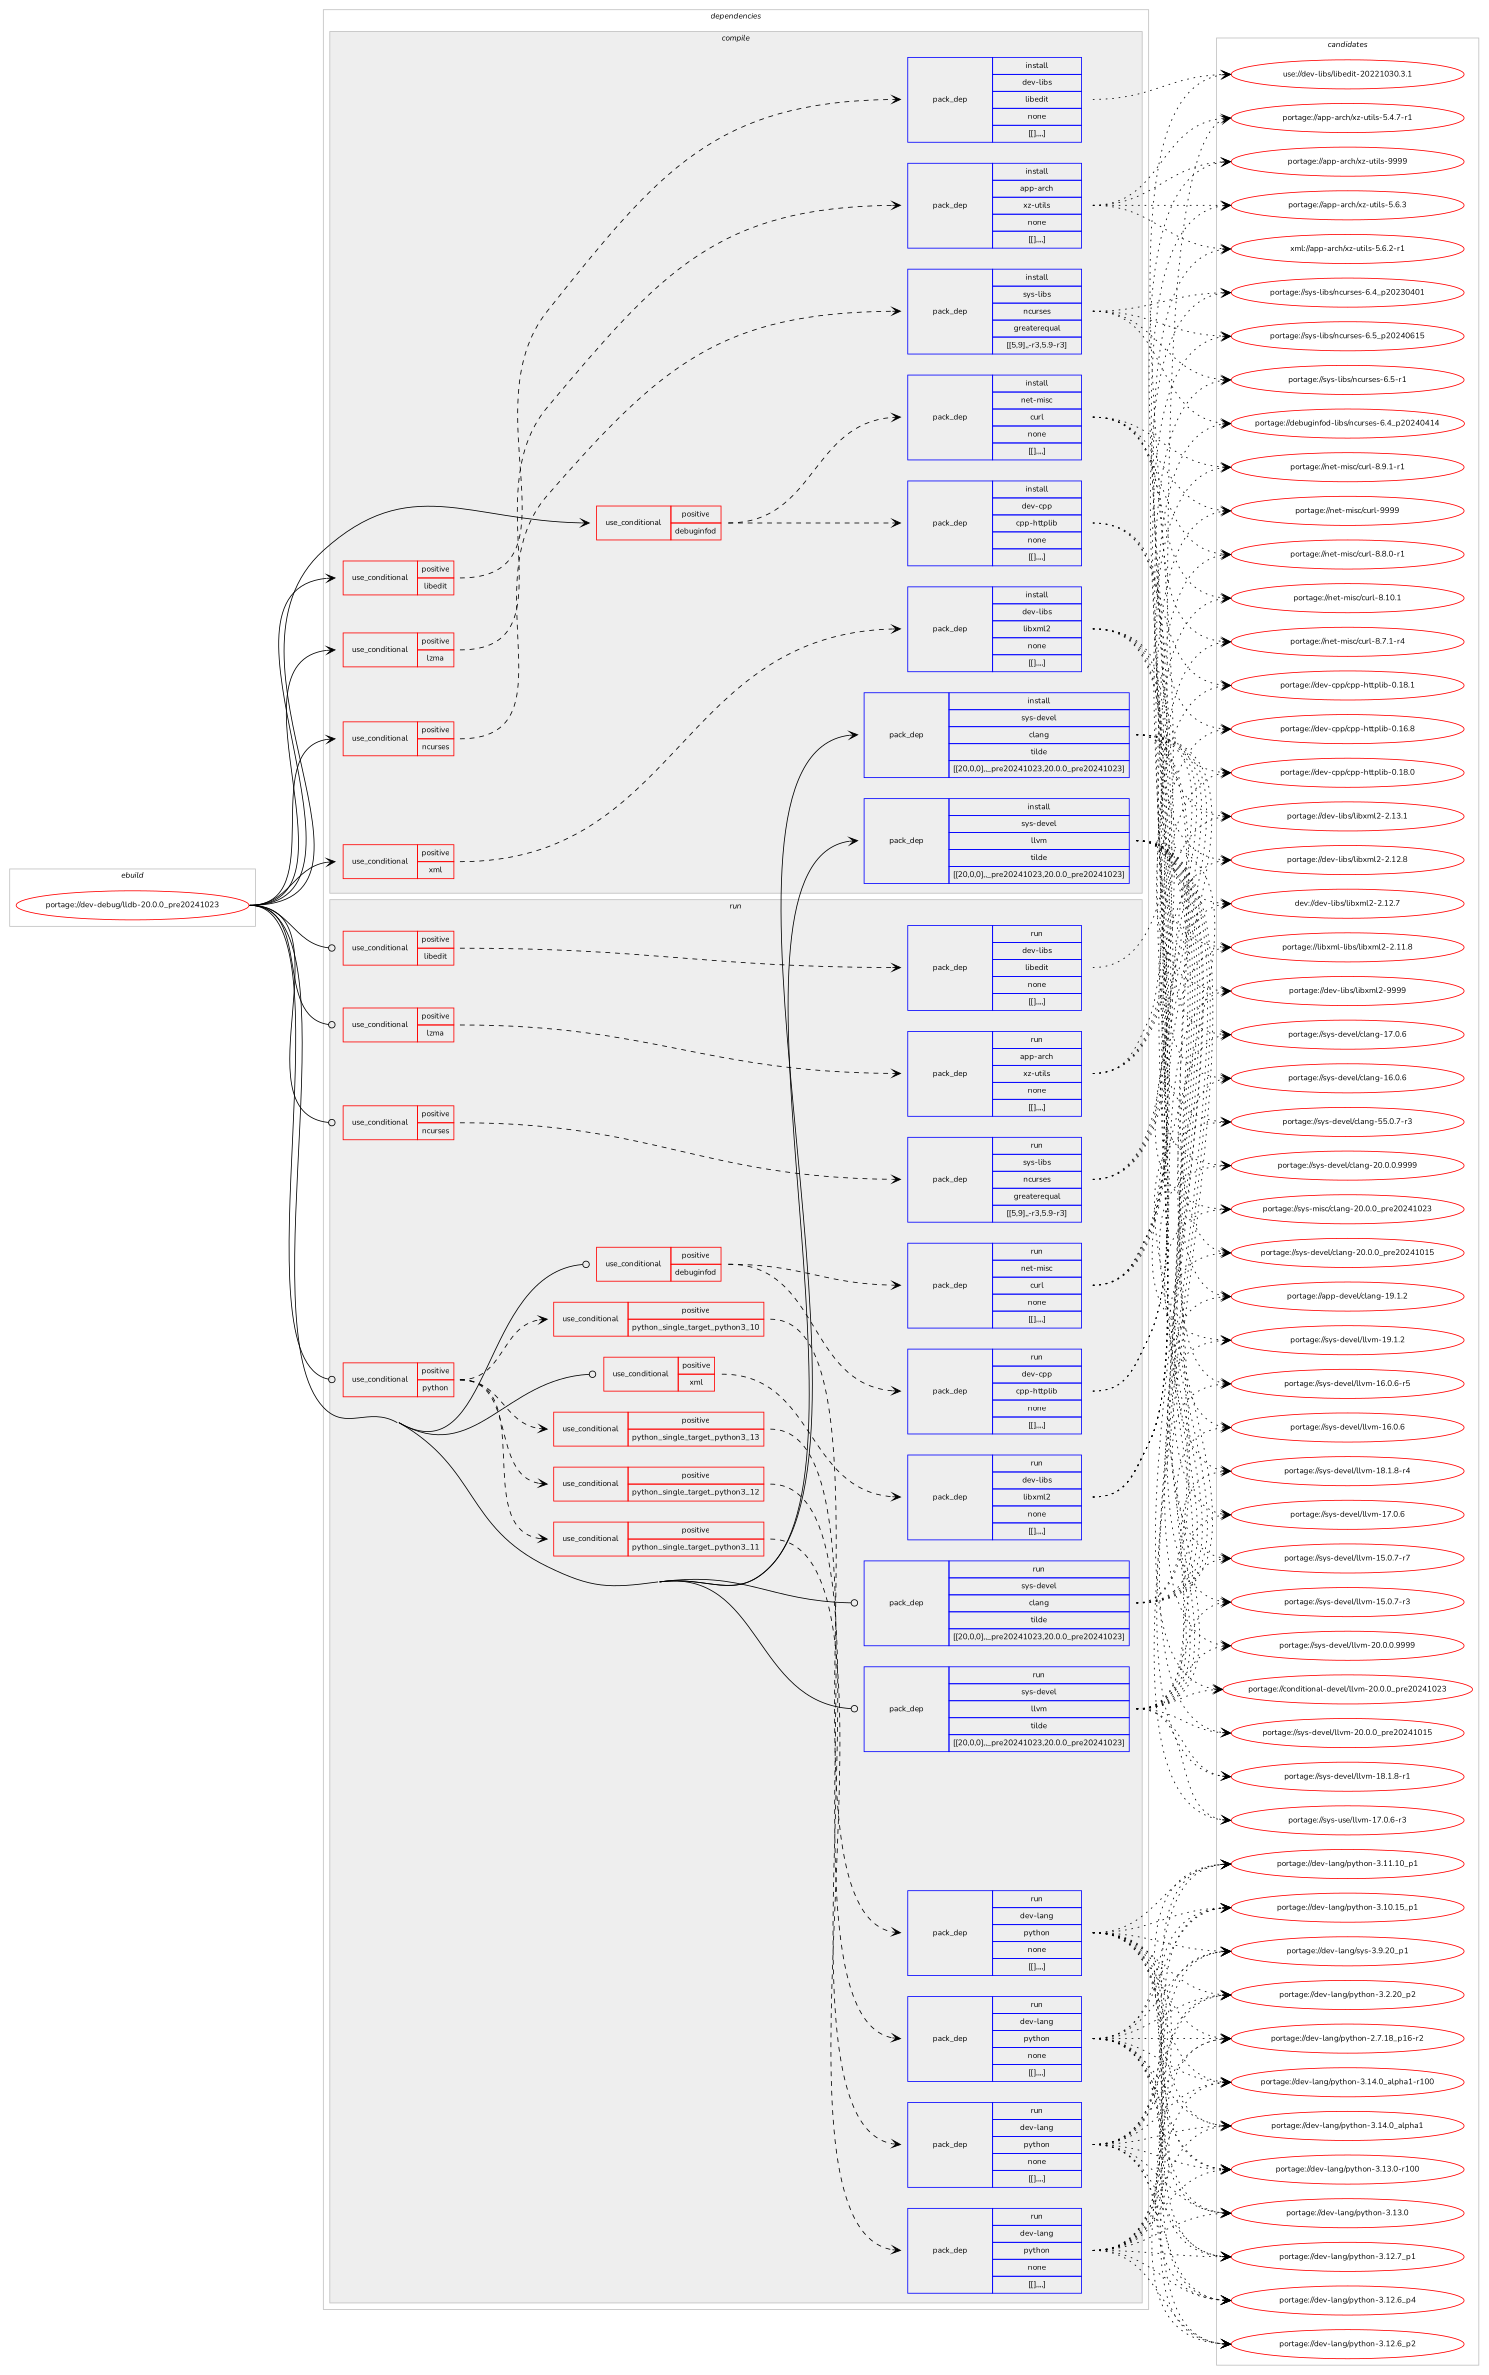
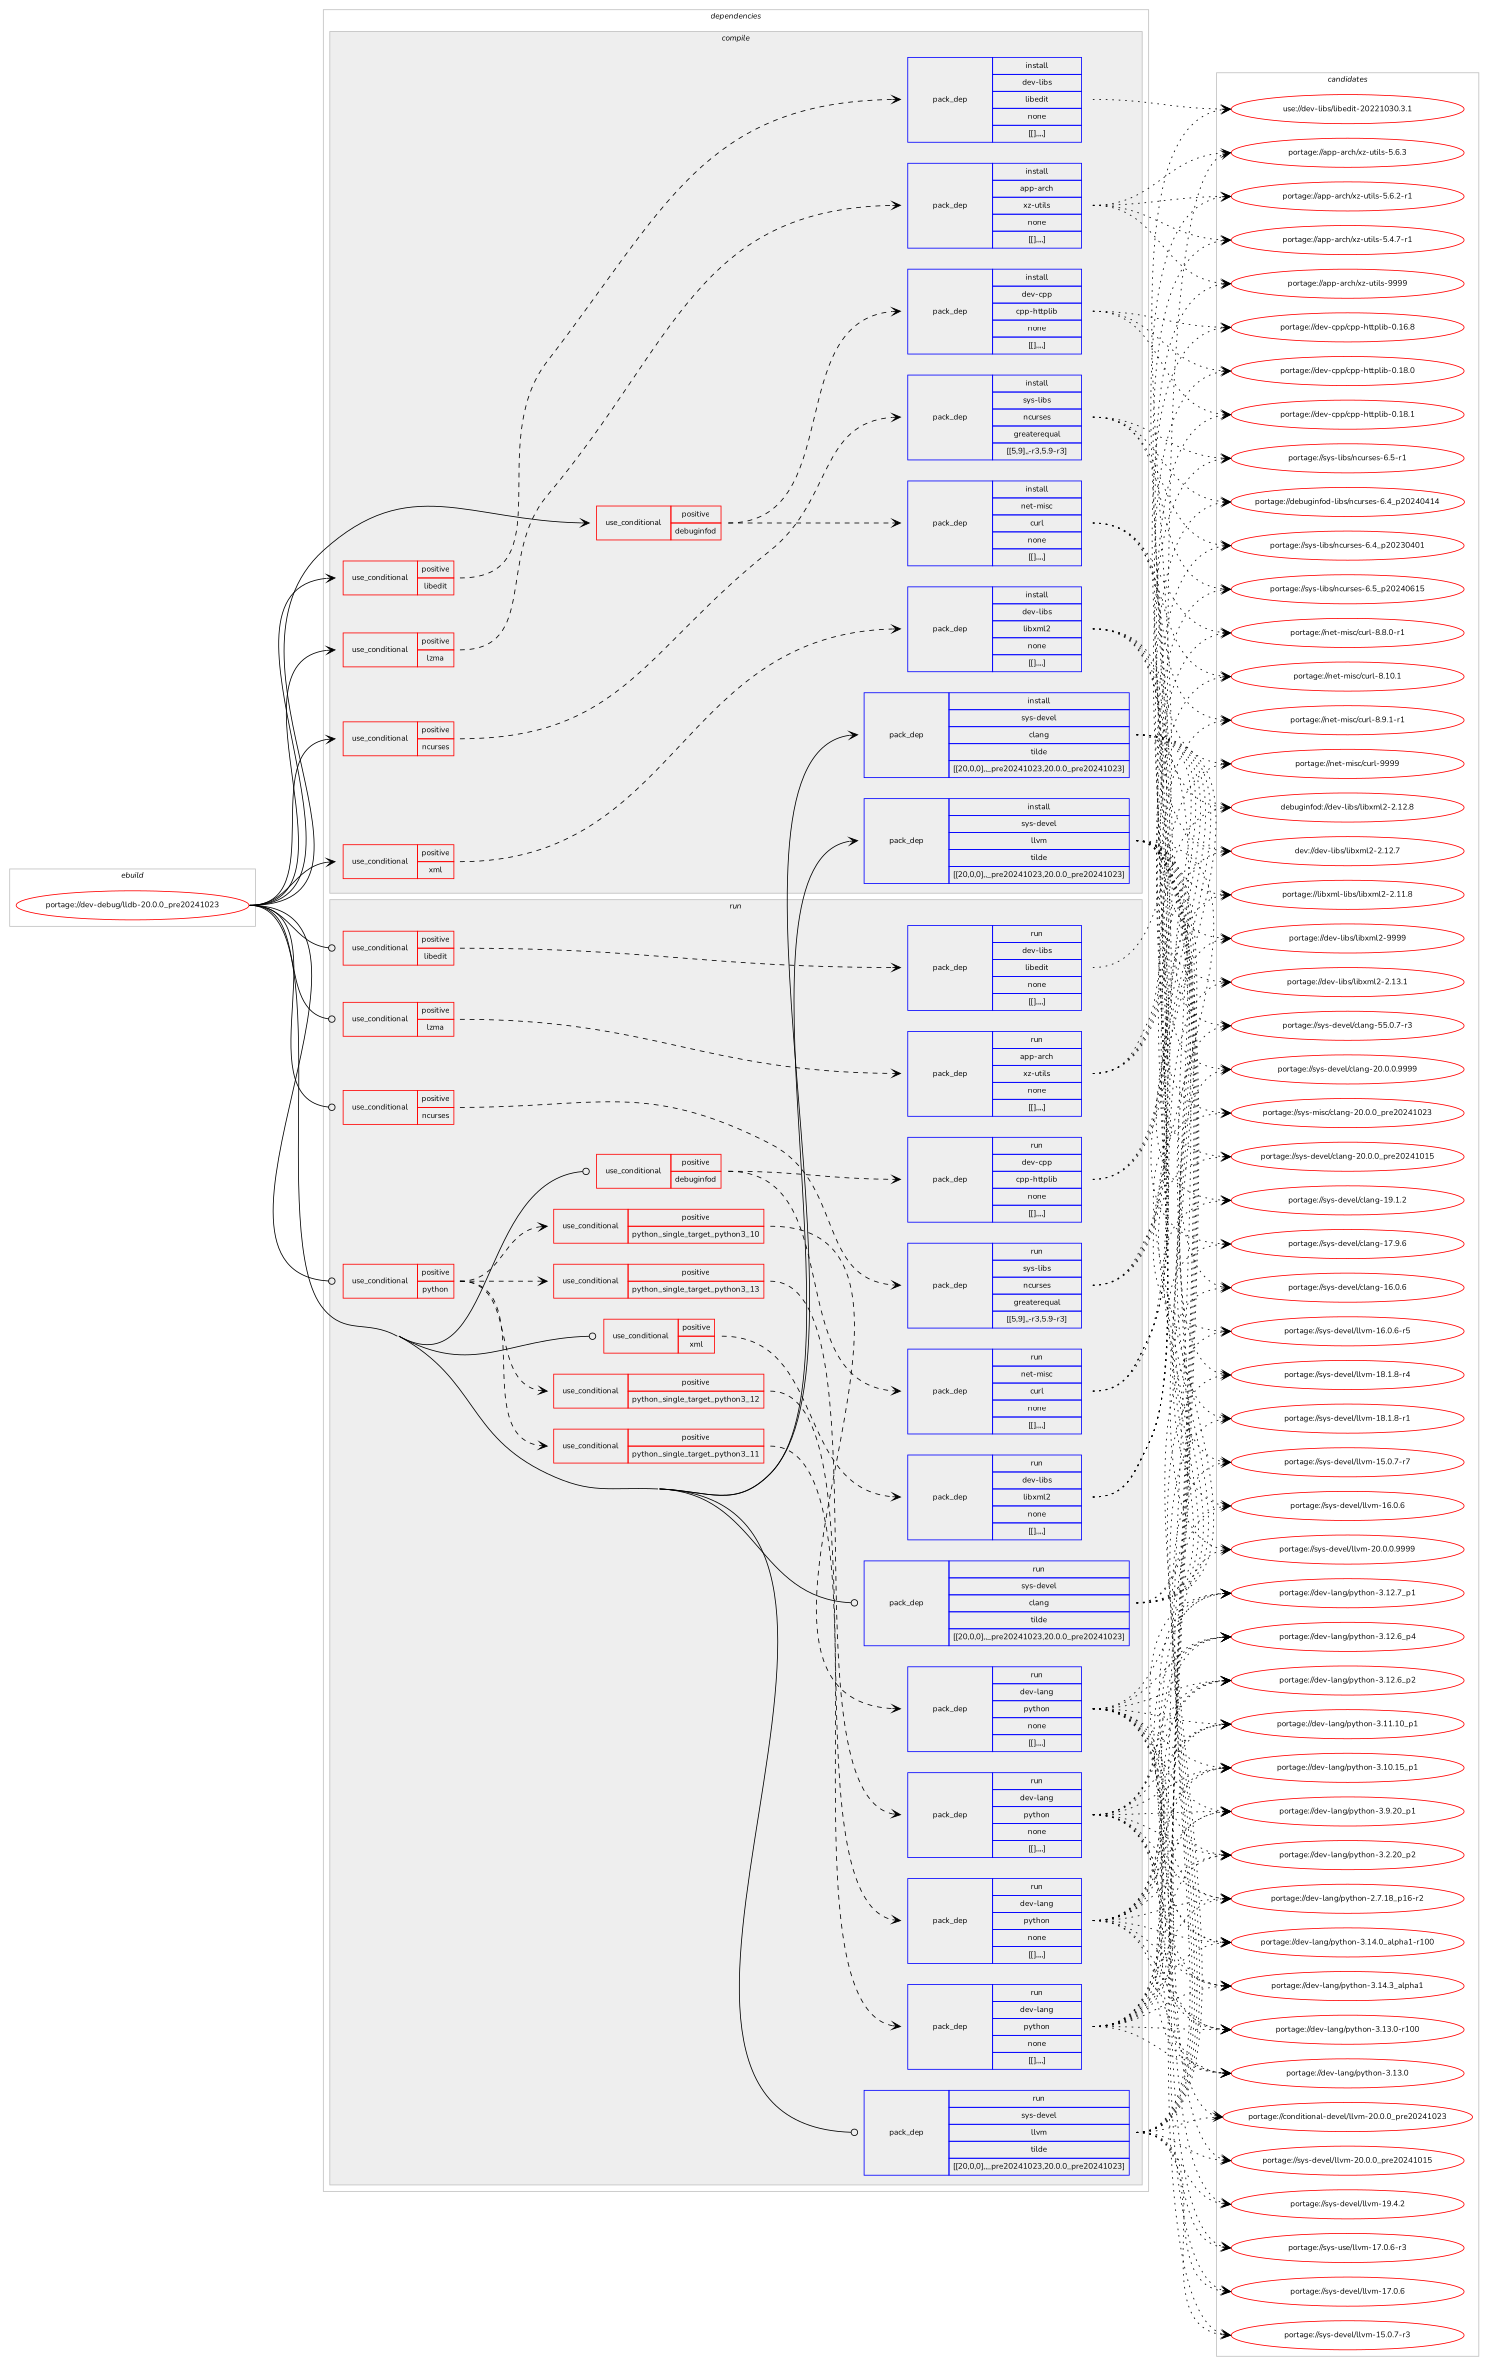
node "xml://app-arch/xz-utils-5.6.2-r1": label "xml://app-arch/xz-utils-5.6.2-r1" -> "portage://app-arch/xz-utils-5.6.2-r1"
node "portage://net-misc/curl-8.7.1-r4": removed
node "portage://dev-libs/libxml2-2.12.8": label "portage://dev-libs/libxml2-2.12.8" -> "debuginfod://dev-libs/libxml2-2.12.8"
node "portage://sys-devel/clang-17.0.6": label "portage://sys-devel/clang-17.0.6" -> "portage://sys-devel/clang-17.9.6"
node "portage://app-devel/clang-19.1.2": label "portage://app-devel/clang-19.1.2" -> "portage://sys-devel/clang-19.1.2"
node "portage://sys-devel/llvm-19.1.2": label "portage://sys-devel/llvm-19.1.2" -> "portage://sys-devel/llvm-19.4.2"
node "portage://dev-lang/sys-3.9.20_p1": label "portage://dev-lang/sys-3.9.20_p1" -> "portage://dev-lang/python-3.9.20_p1"
node "portage://dev-lang/python-3.14.0_alpha1": label "portage://dev-lang/python-3.14.0_alpha1" -> "portage://dev-lang/python-3.14.3_alpha1"
